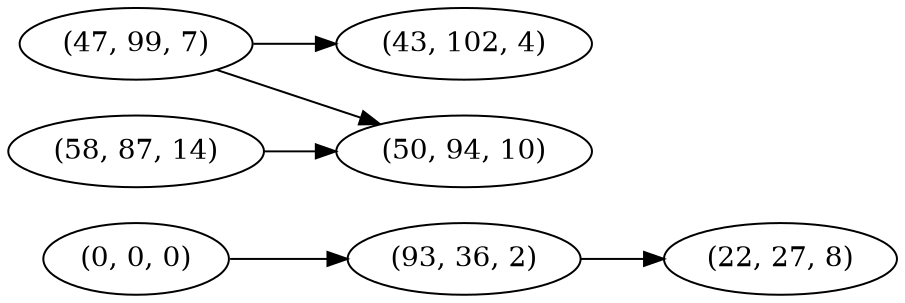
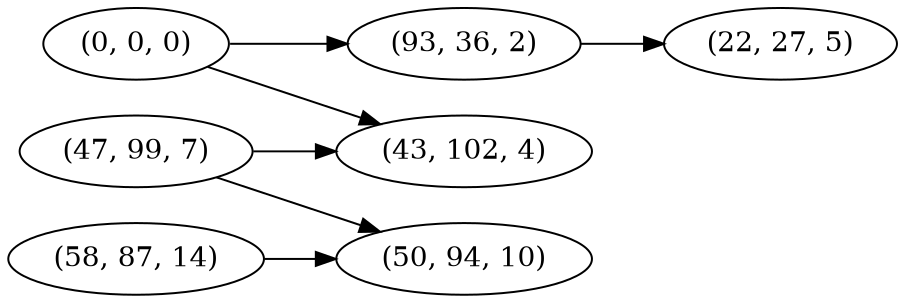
edge "(0, 0, 0)" -> "(43, 102, 4)": added
node "(22, 27, 8)": label "(22, 27, 8)" -> "(22, 27, 5)"
